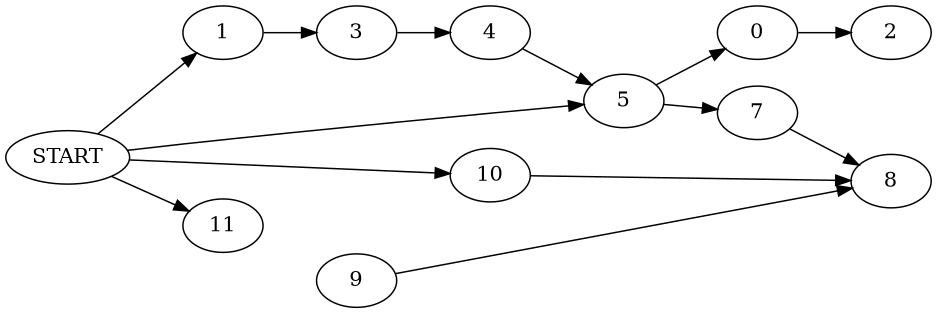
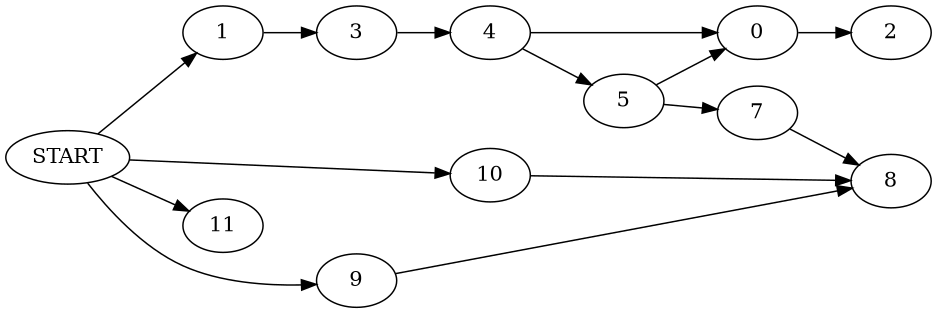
edge "4" -> "0": added
edge "START" -> "5": now "START" -> "9"
